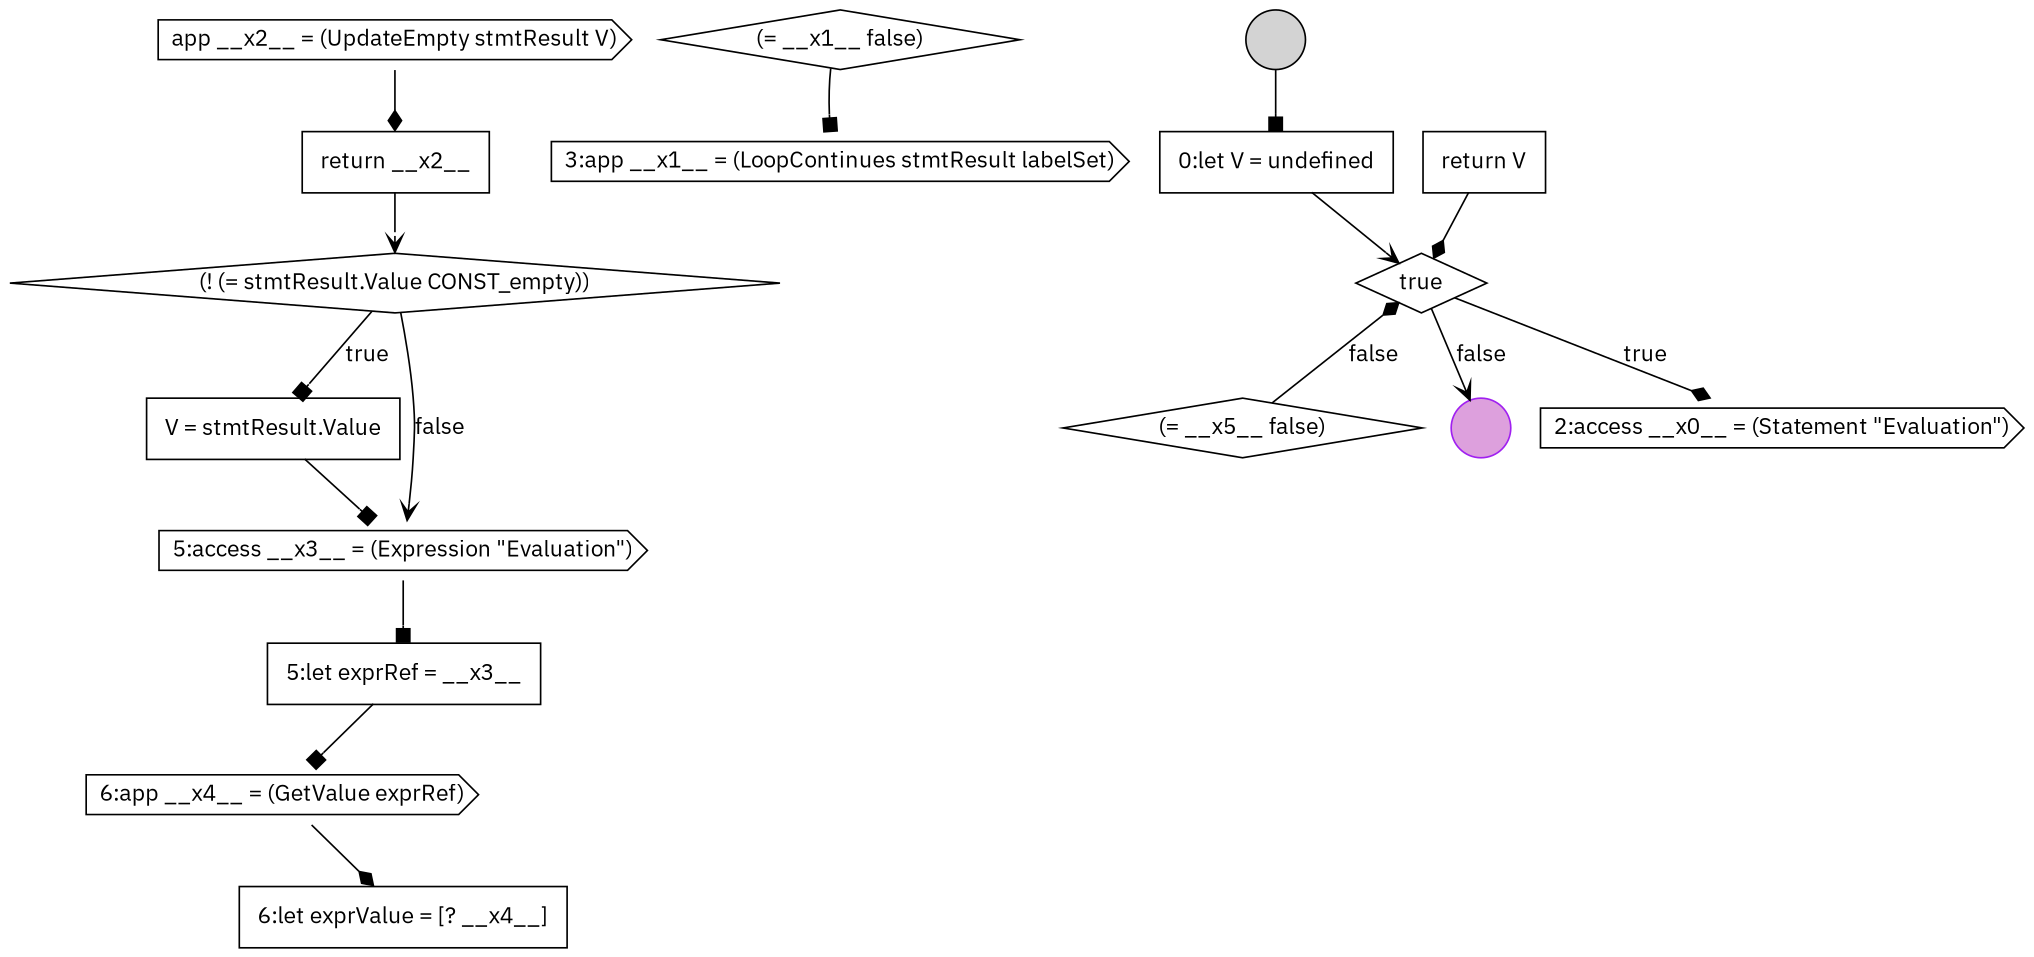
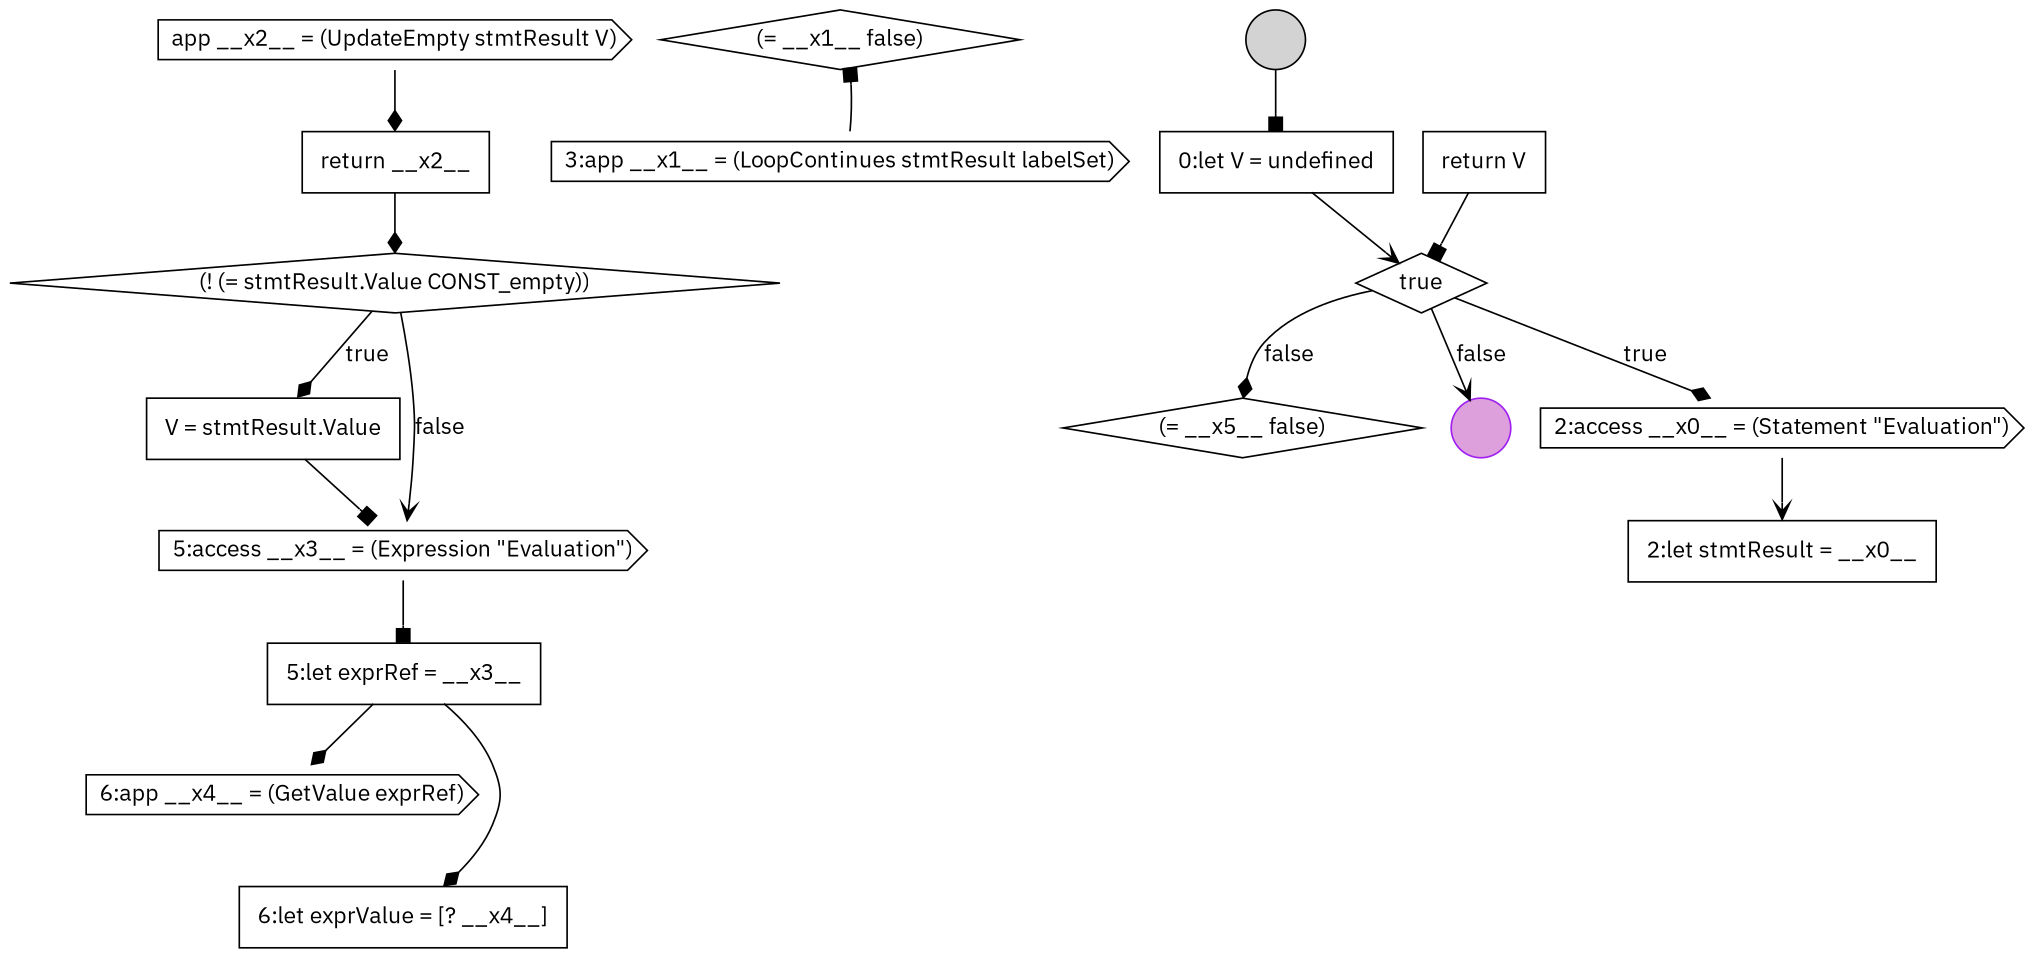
edge "(= __x1__ false)" -> "3:app __x1__ = (LoopContinues stmtResult labelSet)": reversed
edge "return __x2__" -> "(! (= stmtResult.Value CONST_empty))": arrowhead vee -> diamond
edge "return V" -> "true": arrowhead diamond -> box
edge "(! (= stmtResult.Value CONST_empty))" -> "V = stmtResult.Value": arrowhead box -> diamond
edge "(= __x5__ false)" -> "true": reversed
node "2:let stmtResult = __x0__": added
edge "5:let exprRef = __x3__" -> "6:app __x4__ = (GetValue exprRef)": arrowhead box -> diamond
edge "6:app __x4__ = (GetValue exprRef)" -> "6:let exprValue = [? __x4__]": now "5:let exprRef = __x3__" -> "6:let exprValue = [? __x4__]"
